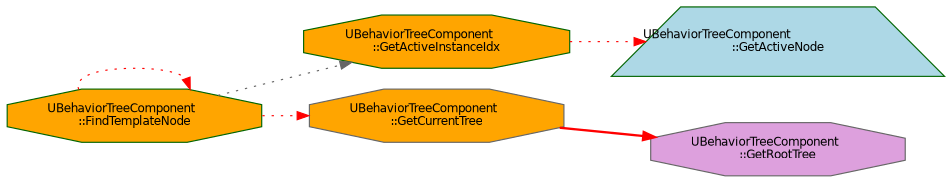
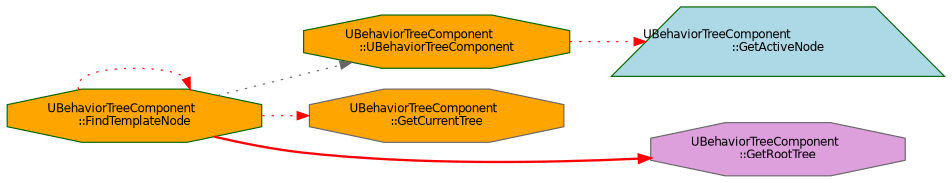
node "UBehaviorTreeComponent ::GetActiveInstanceIdx": label "UBehaviorTreeComponent ::GetActiveInstanceIdx" -> "UBehaviorTreeComponent ::UBehaviorTreeComponent"
edge "UBehaviorTreeComponent ::GetCurrentTree" -> "UBehaviorTreeComponent ::GetRootTree": now "UBehaviorTreeComponent ::FindTemplateNode" -> "UBehaviorTreeComponent ::GetRootTree"
